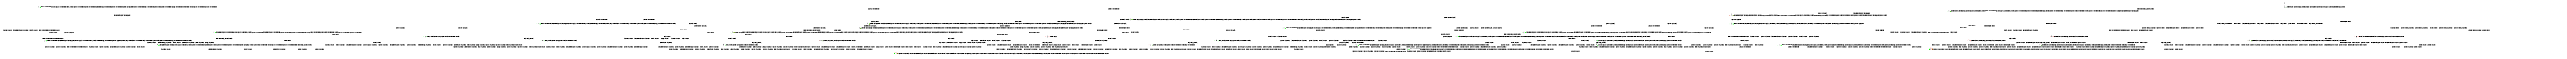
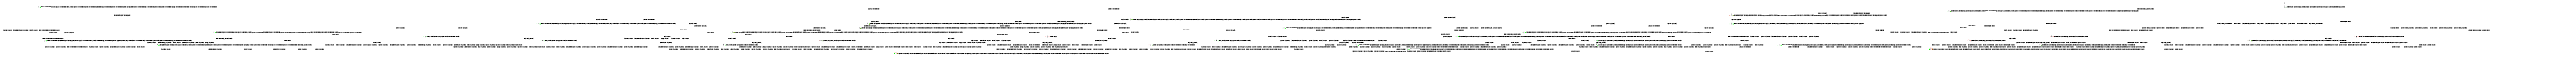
edge "k" -> "a": label "CH_REQUEST / NO_RESP" -> "CH_CLOSE / NO_RESP"
edge "ee" -> "e": label "CH_CLOSE / FAILURE" -> "CH_CLOSE / DISCONNECT"
